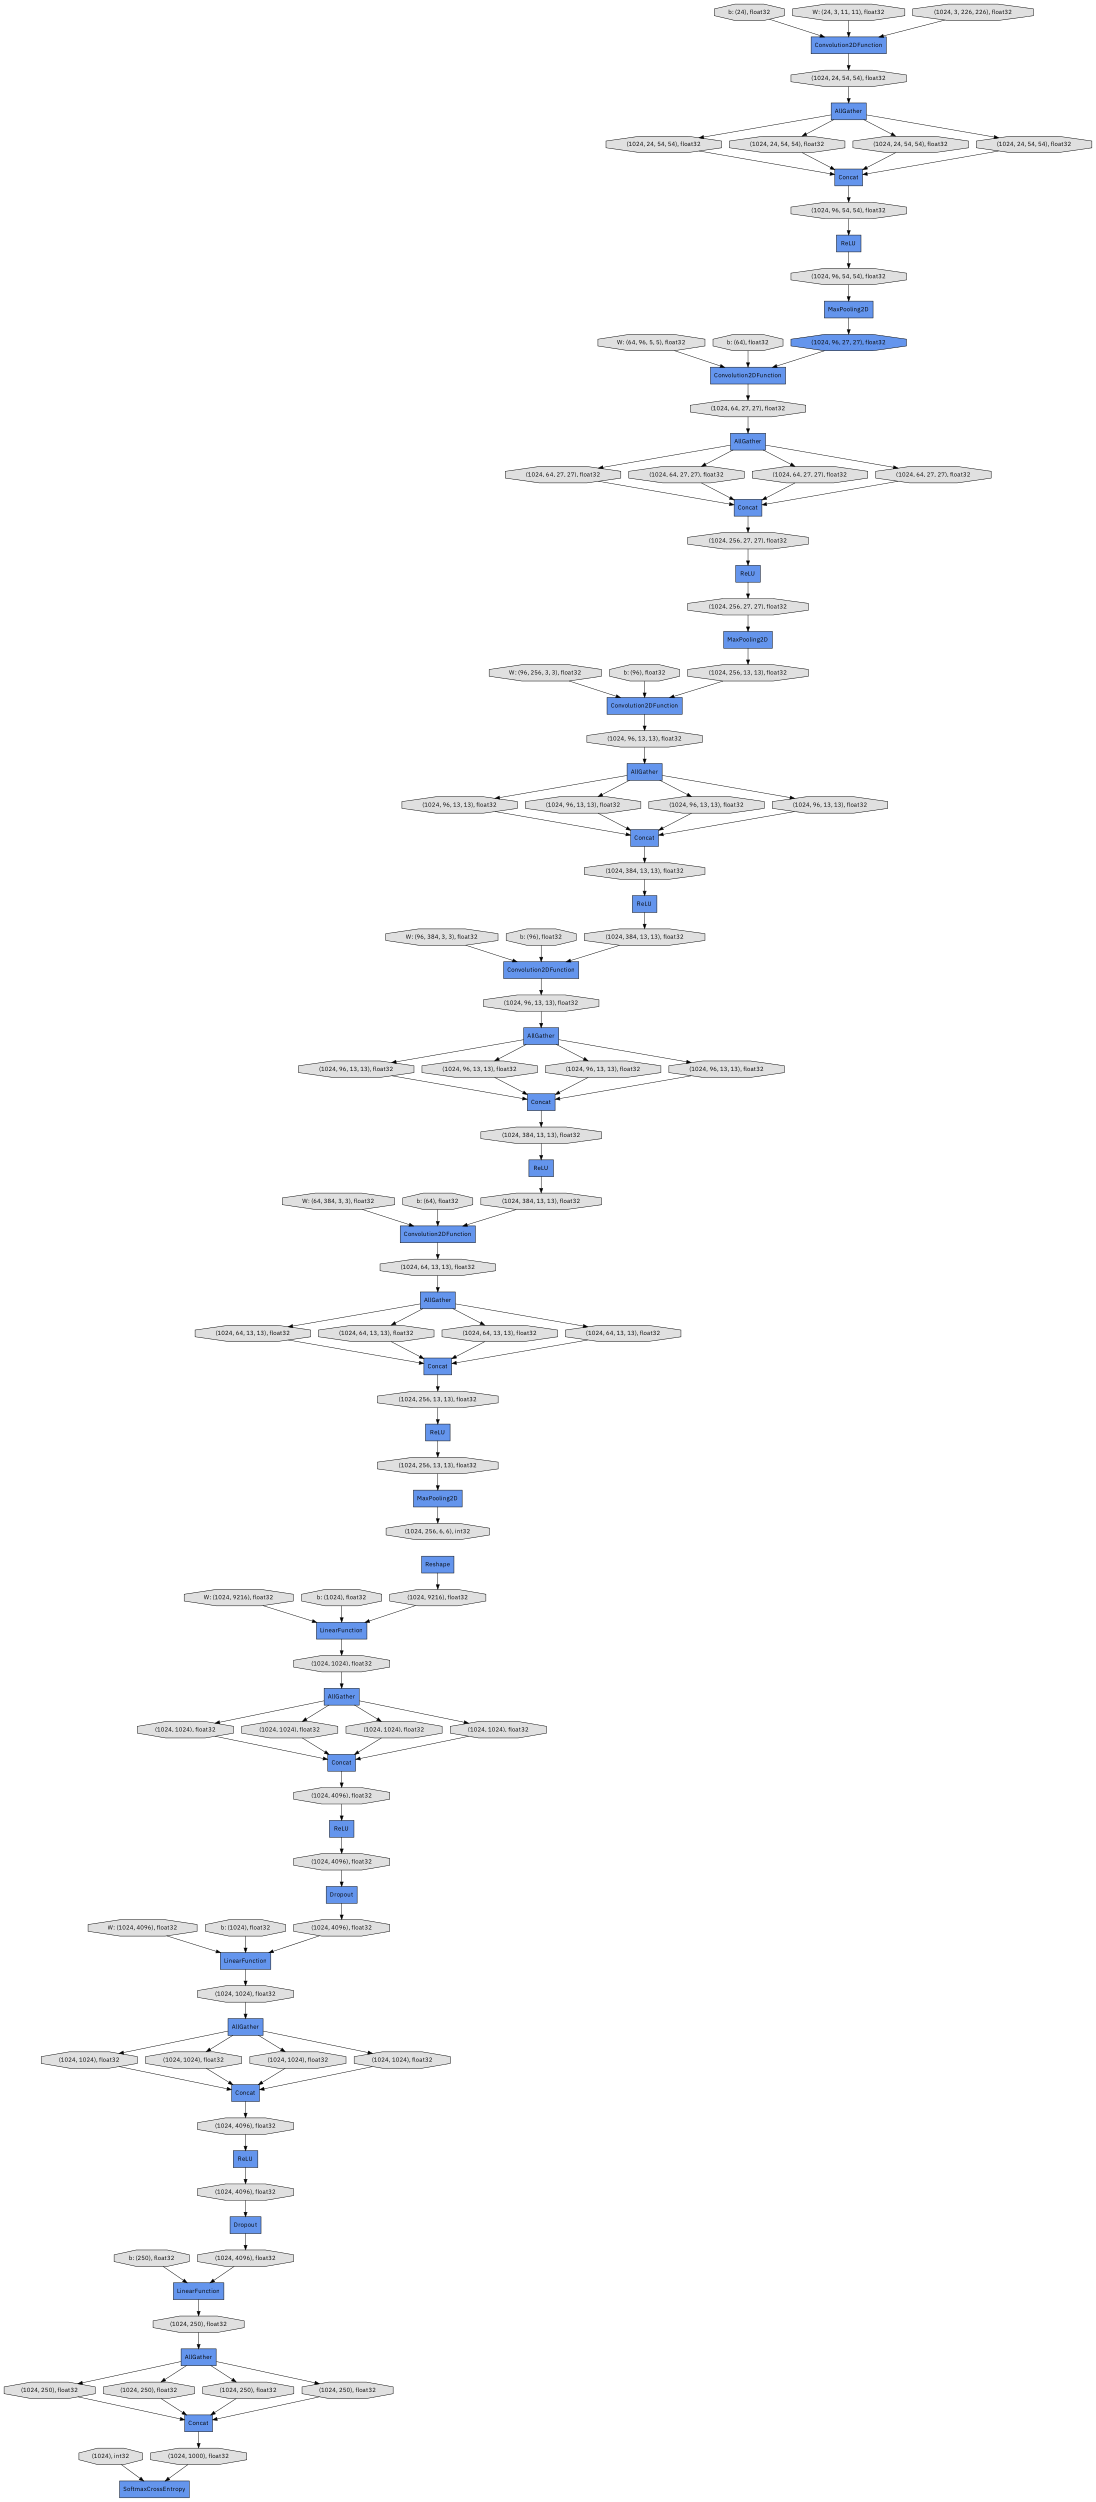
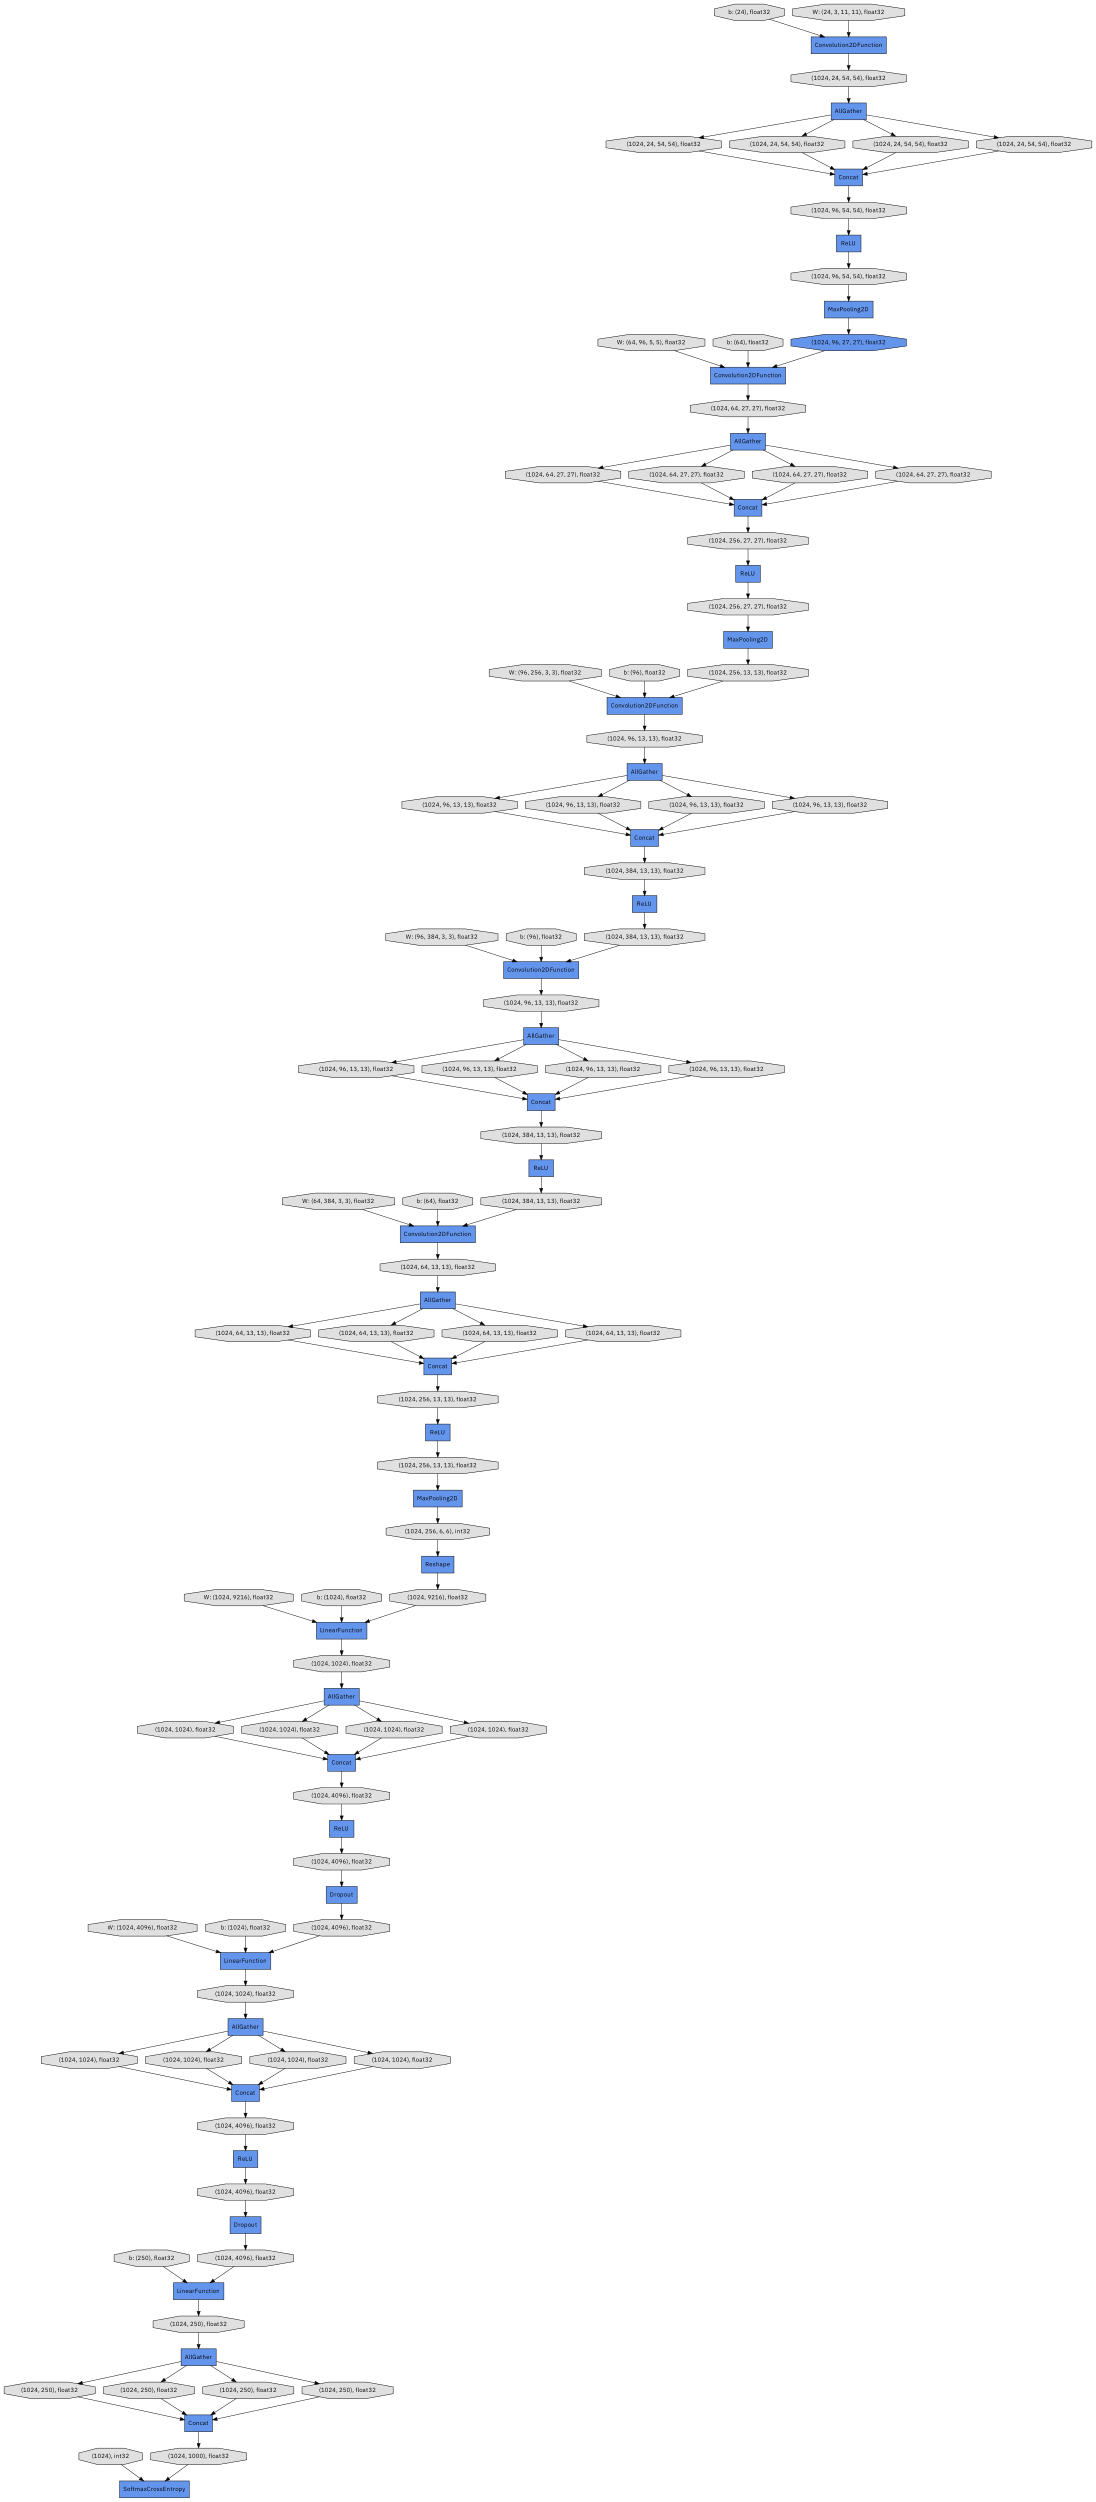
node "(1024, 3, 226, 226), float32": removed
edge "(1024, 256, 6, 6), int32" -> "Reshape": added
